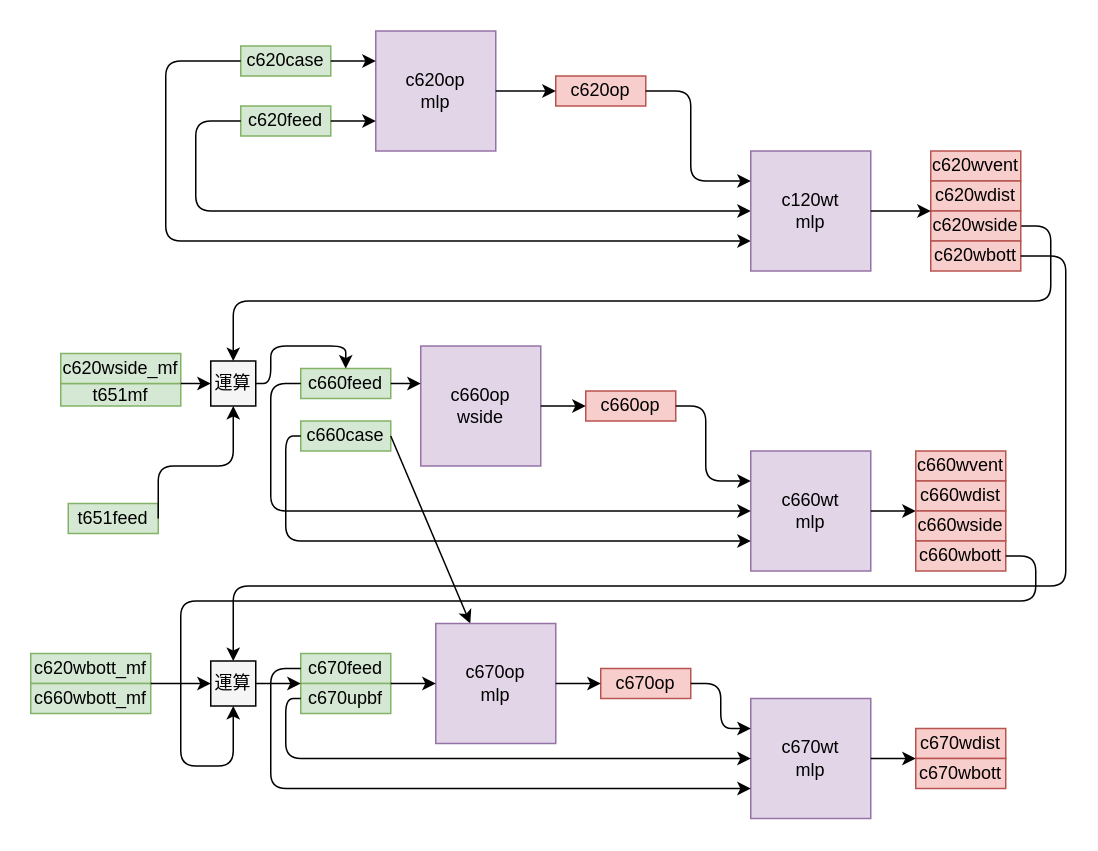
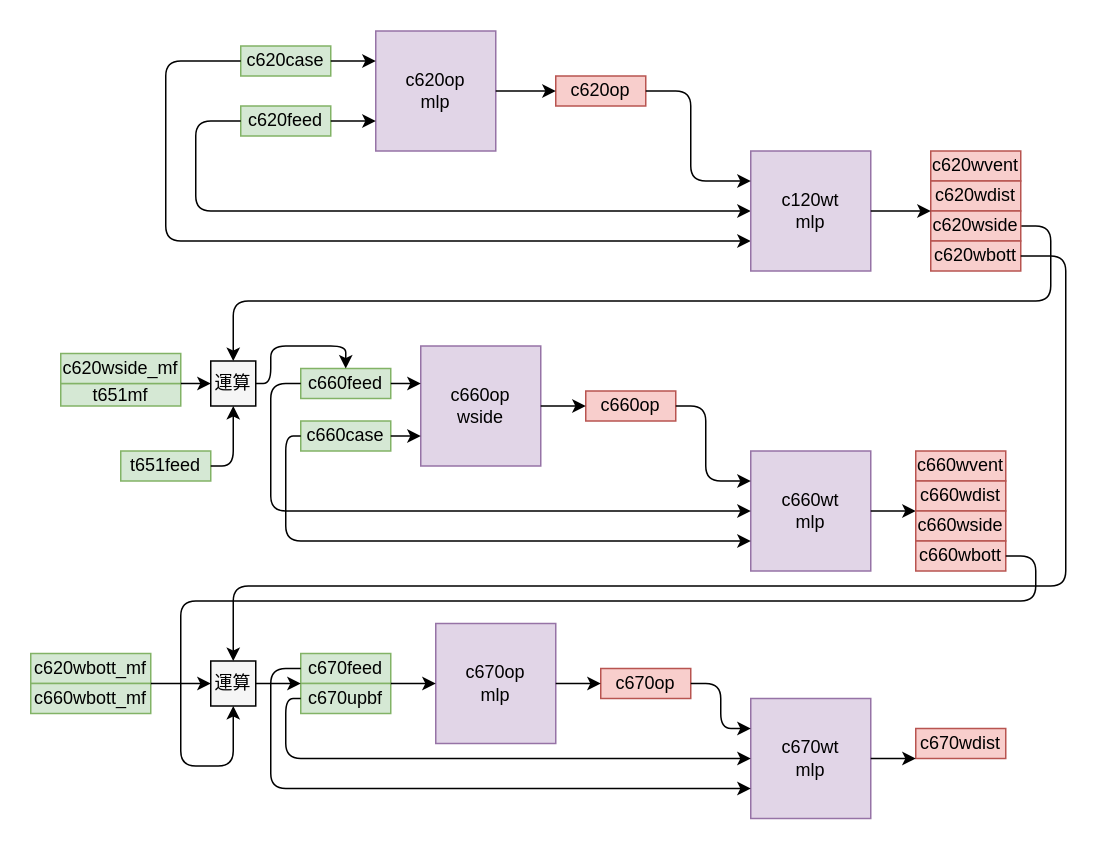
node "t651feed": moved (113, 518) -> (166, 466)
edge "c660case" -> "c670op mlp": now "c660case" -> "c660op wside"
node "c670wbott": removed
